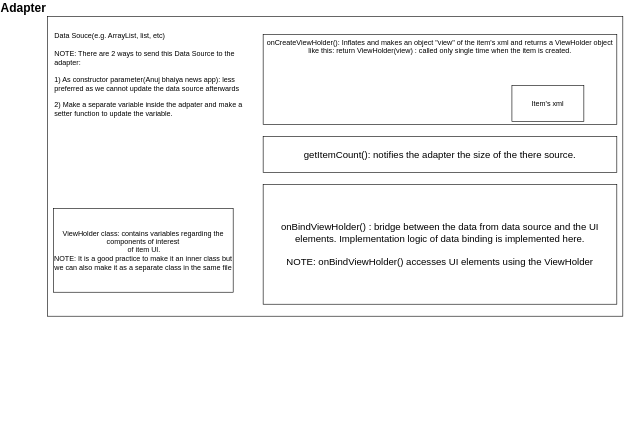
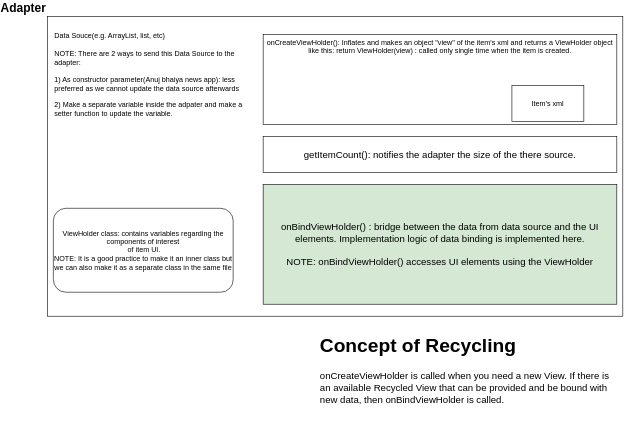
node "onBindViewHolder() : bridge between the data from data source and the UI elements. Implementation logic of data binding is implemented here. NOTE: onBindViewHolder() accesses UI elements using the ViewHolder": fillcolor #ffffff -> #d5e8d4
node "ViewHolder class: contains variables regarding the components of interest of item UI. NOTE: It is a good practice to make it an inner class but we can also make it as a separate class in the same file": shape rectangle -> rounded rectangle
node "Concept of RecyclingonCreateViewHolder is called when you need a new View. If there is an available Recycled View that can be provided and be bound with new data, then onBindViewHolder is called.": added
